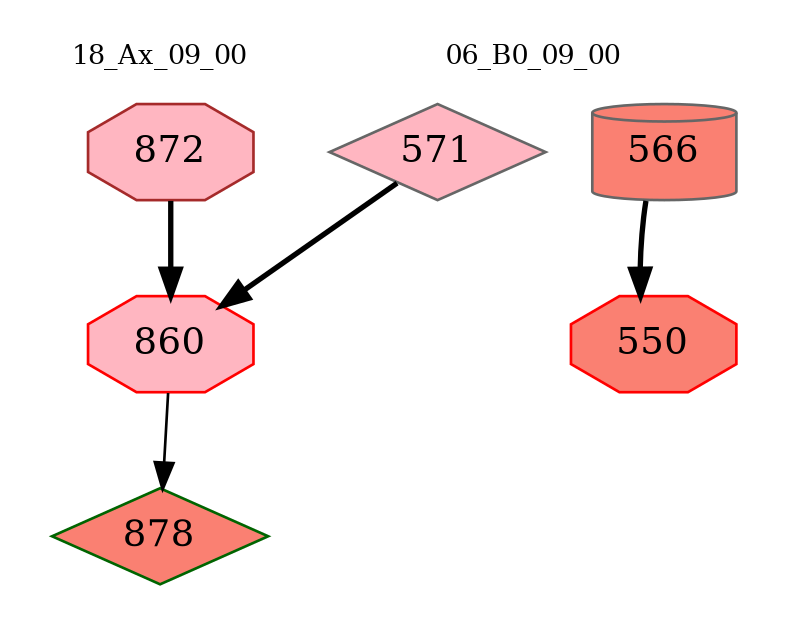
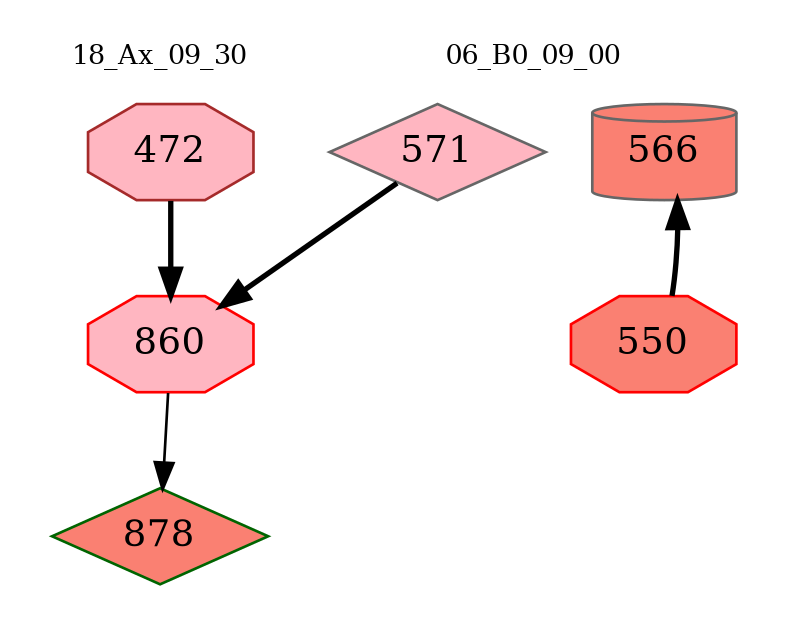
cluster "18_Ax_09_00": label "18_Ax_09_00" -> "18_Ax_09_30"
node "872": label "872" -> "472"
edge "566" -> "550": reversed
